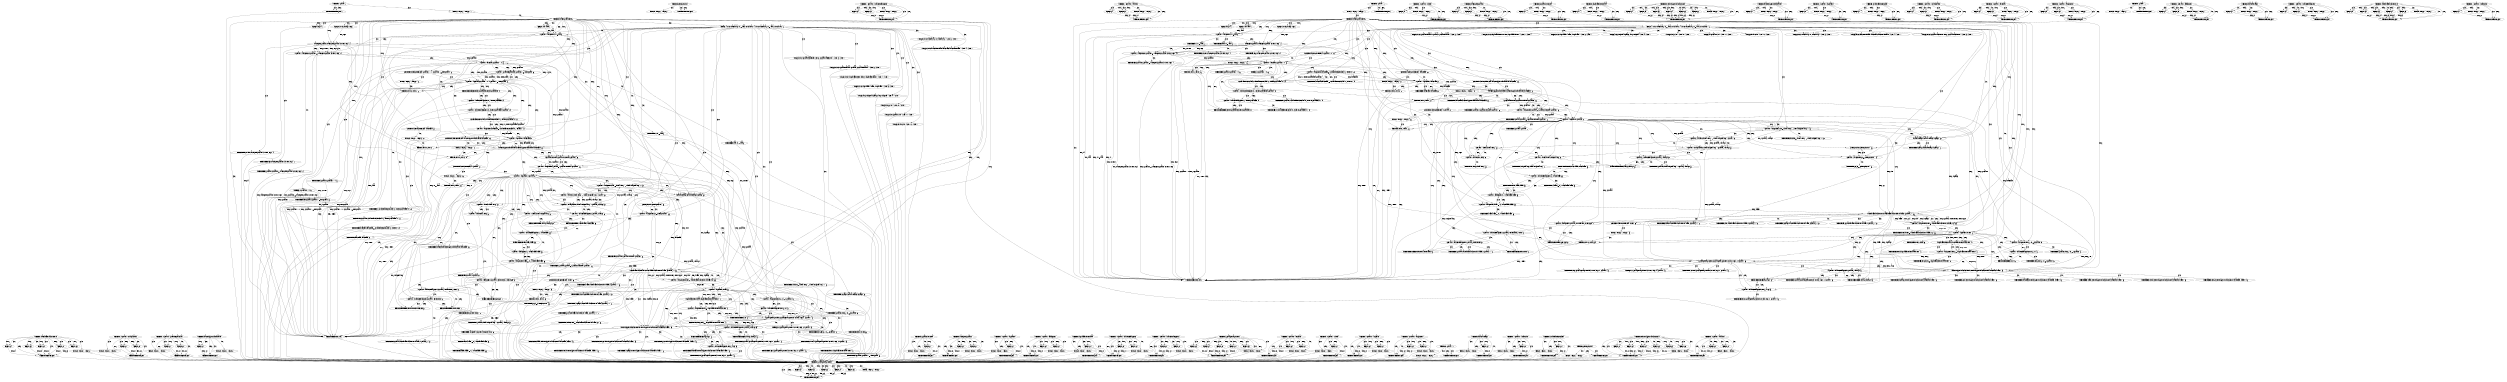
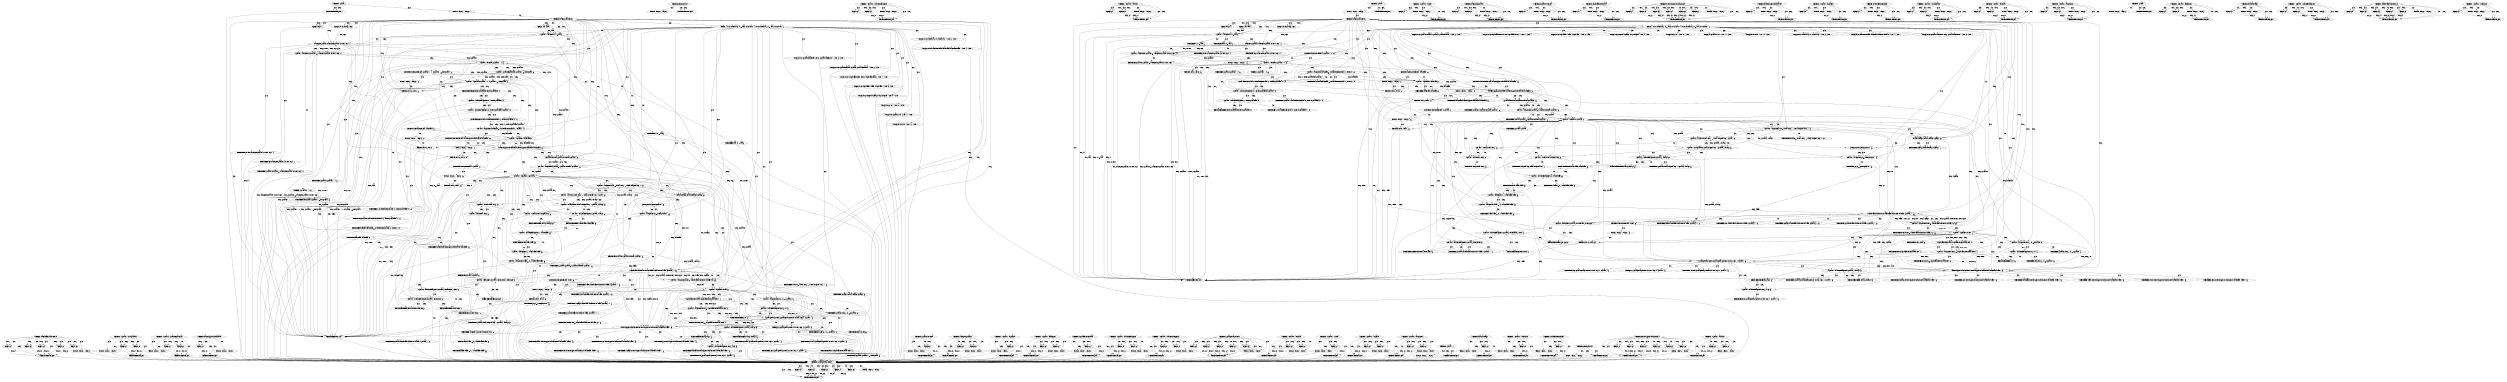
edge "(<operator>.greaterEqualsThan,syscall_nr >= NR_syscalls)" -> "(IDENTIFIER,NR_syscalls,syscall_nr >= NR_syscalls)": added, label "AST:"
